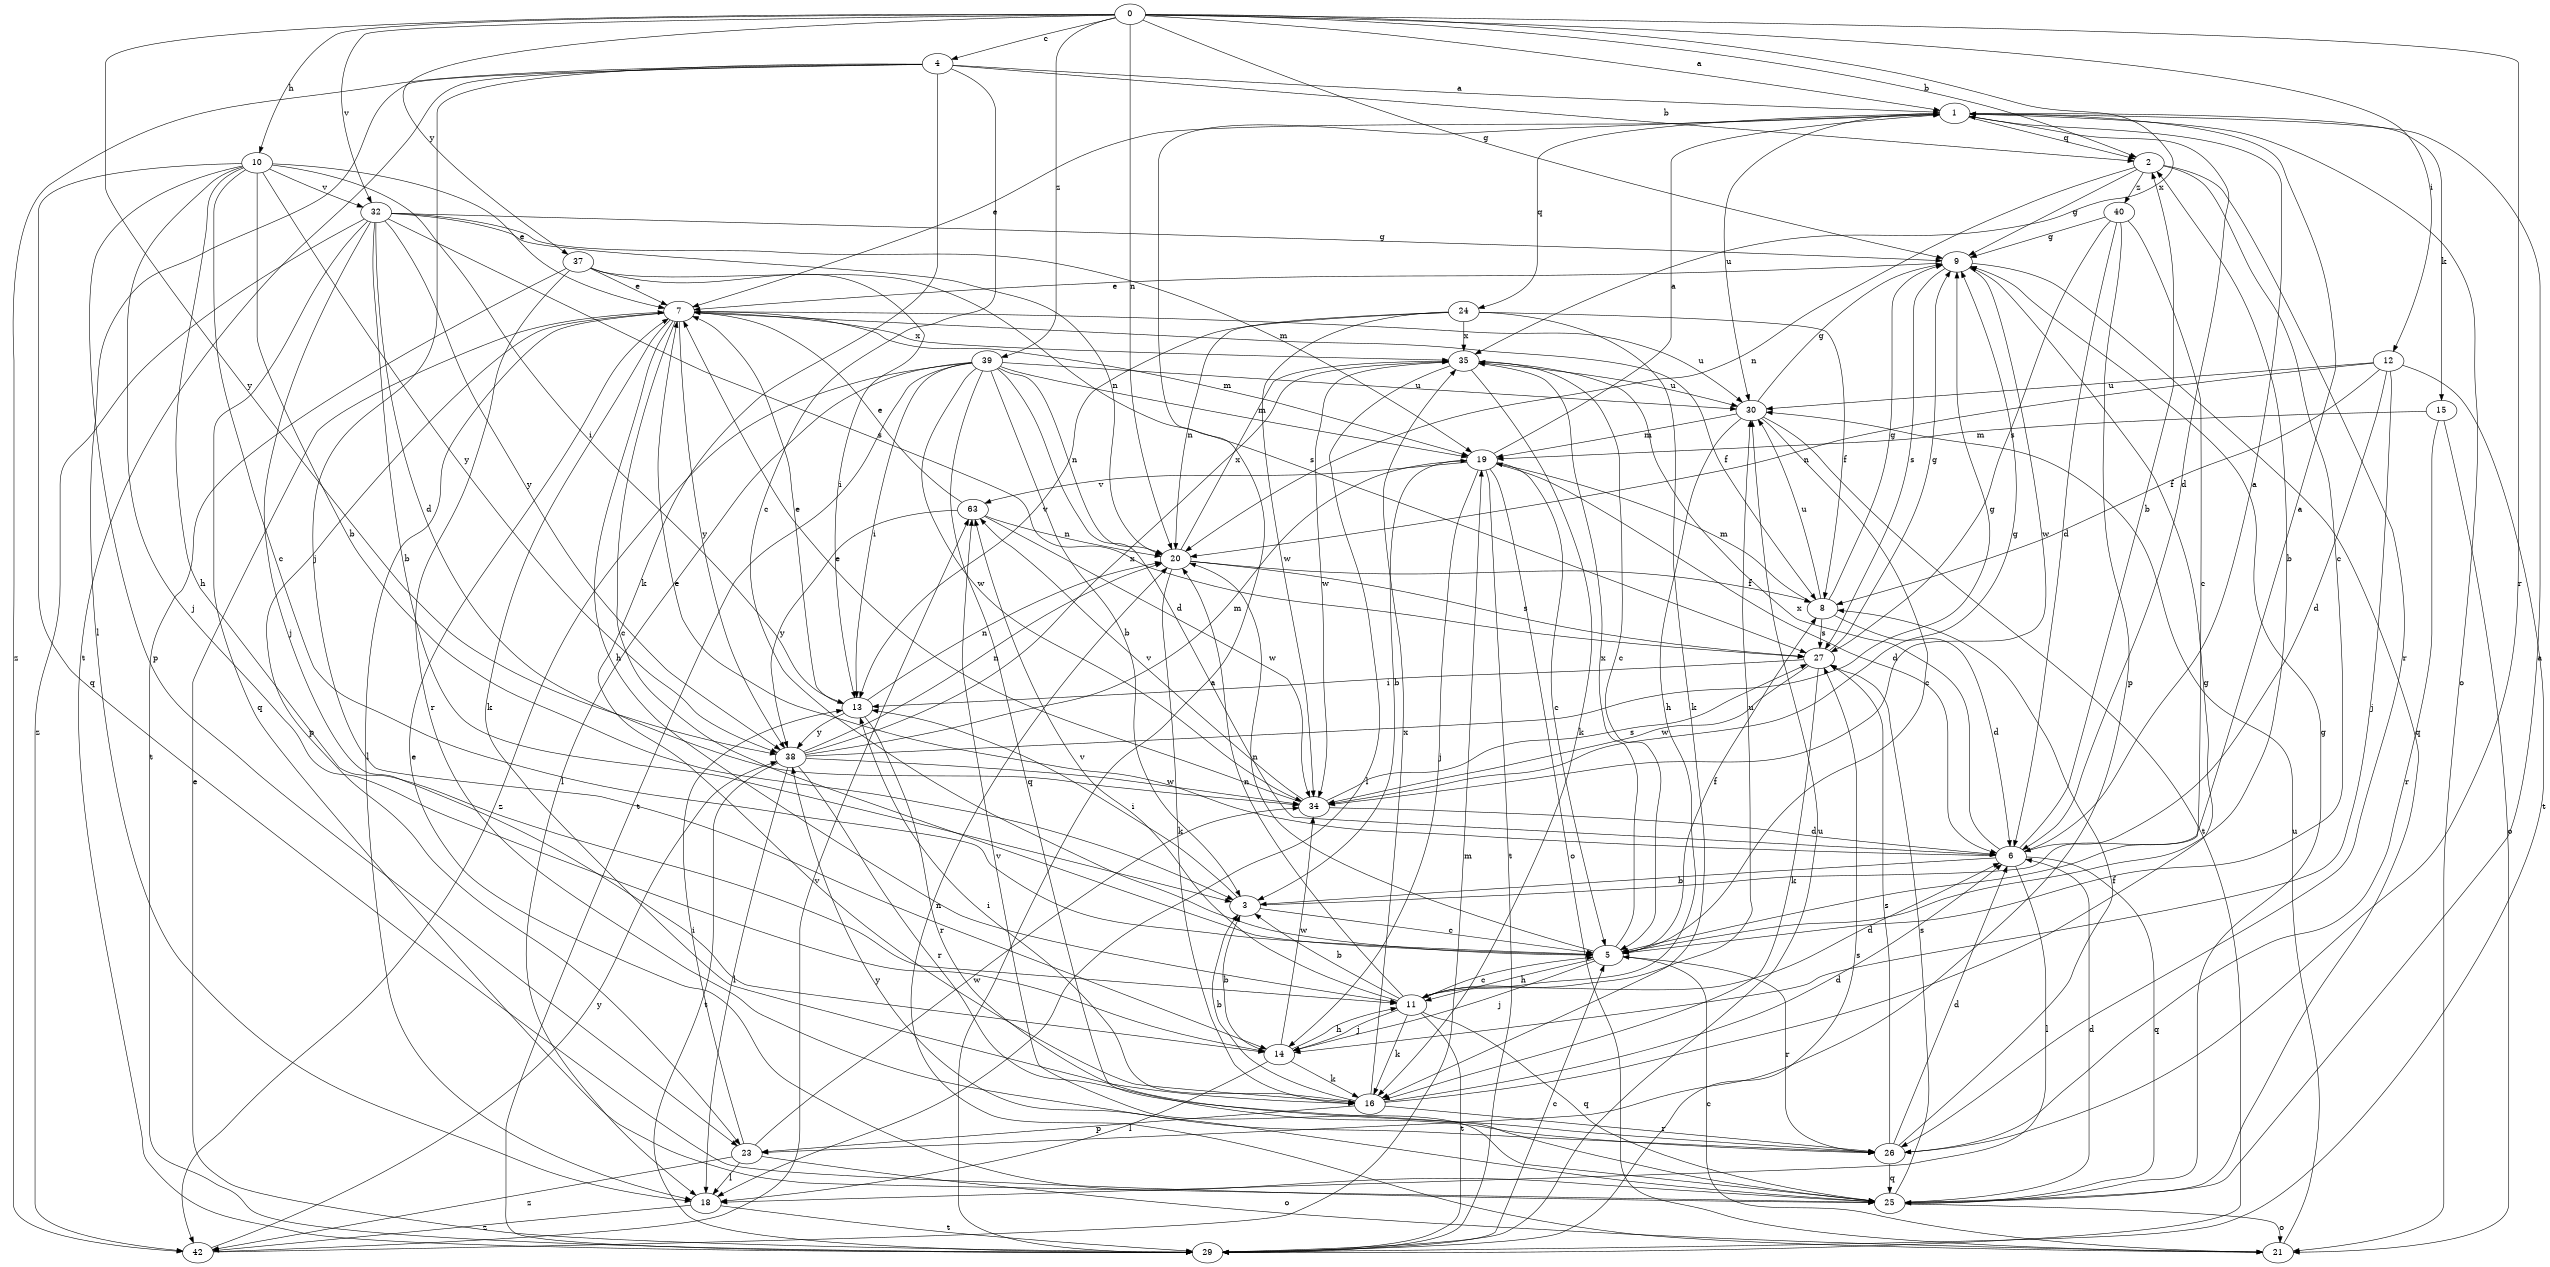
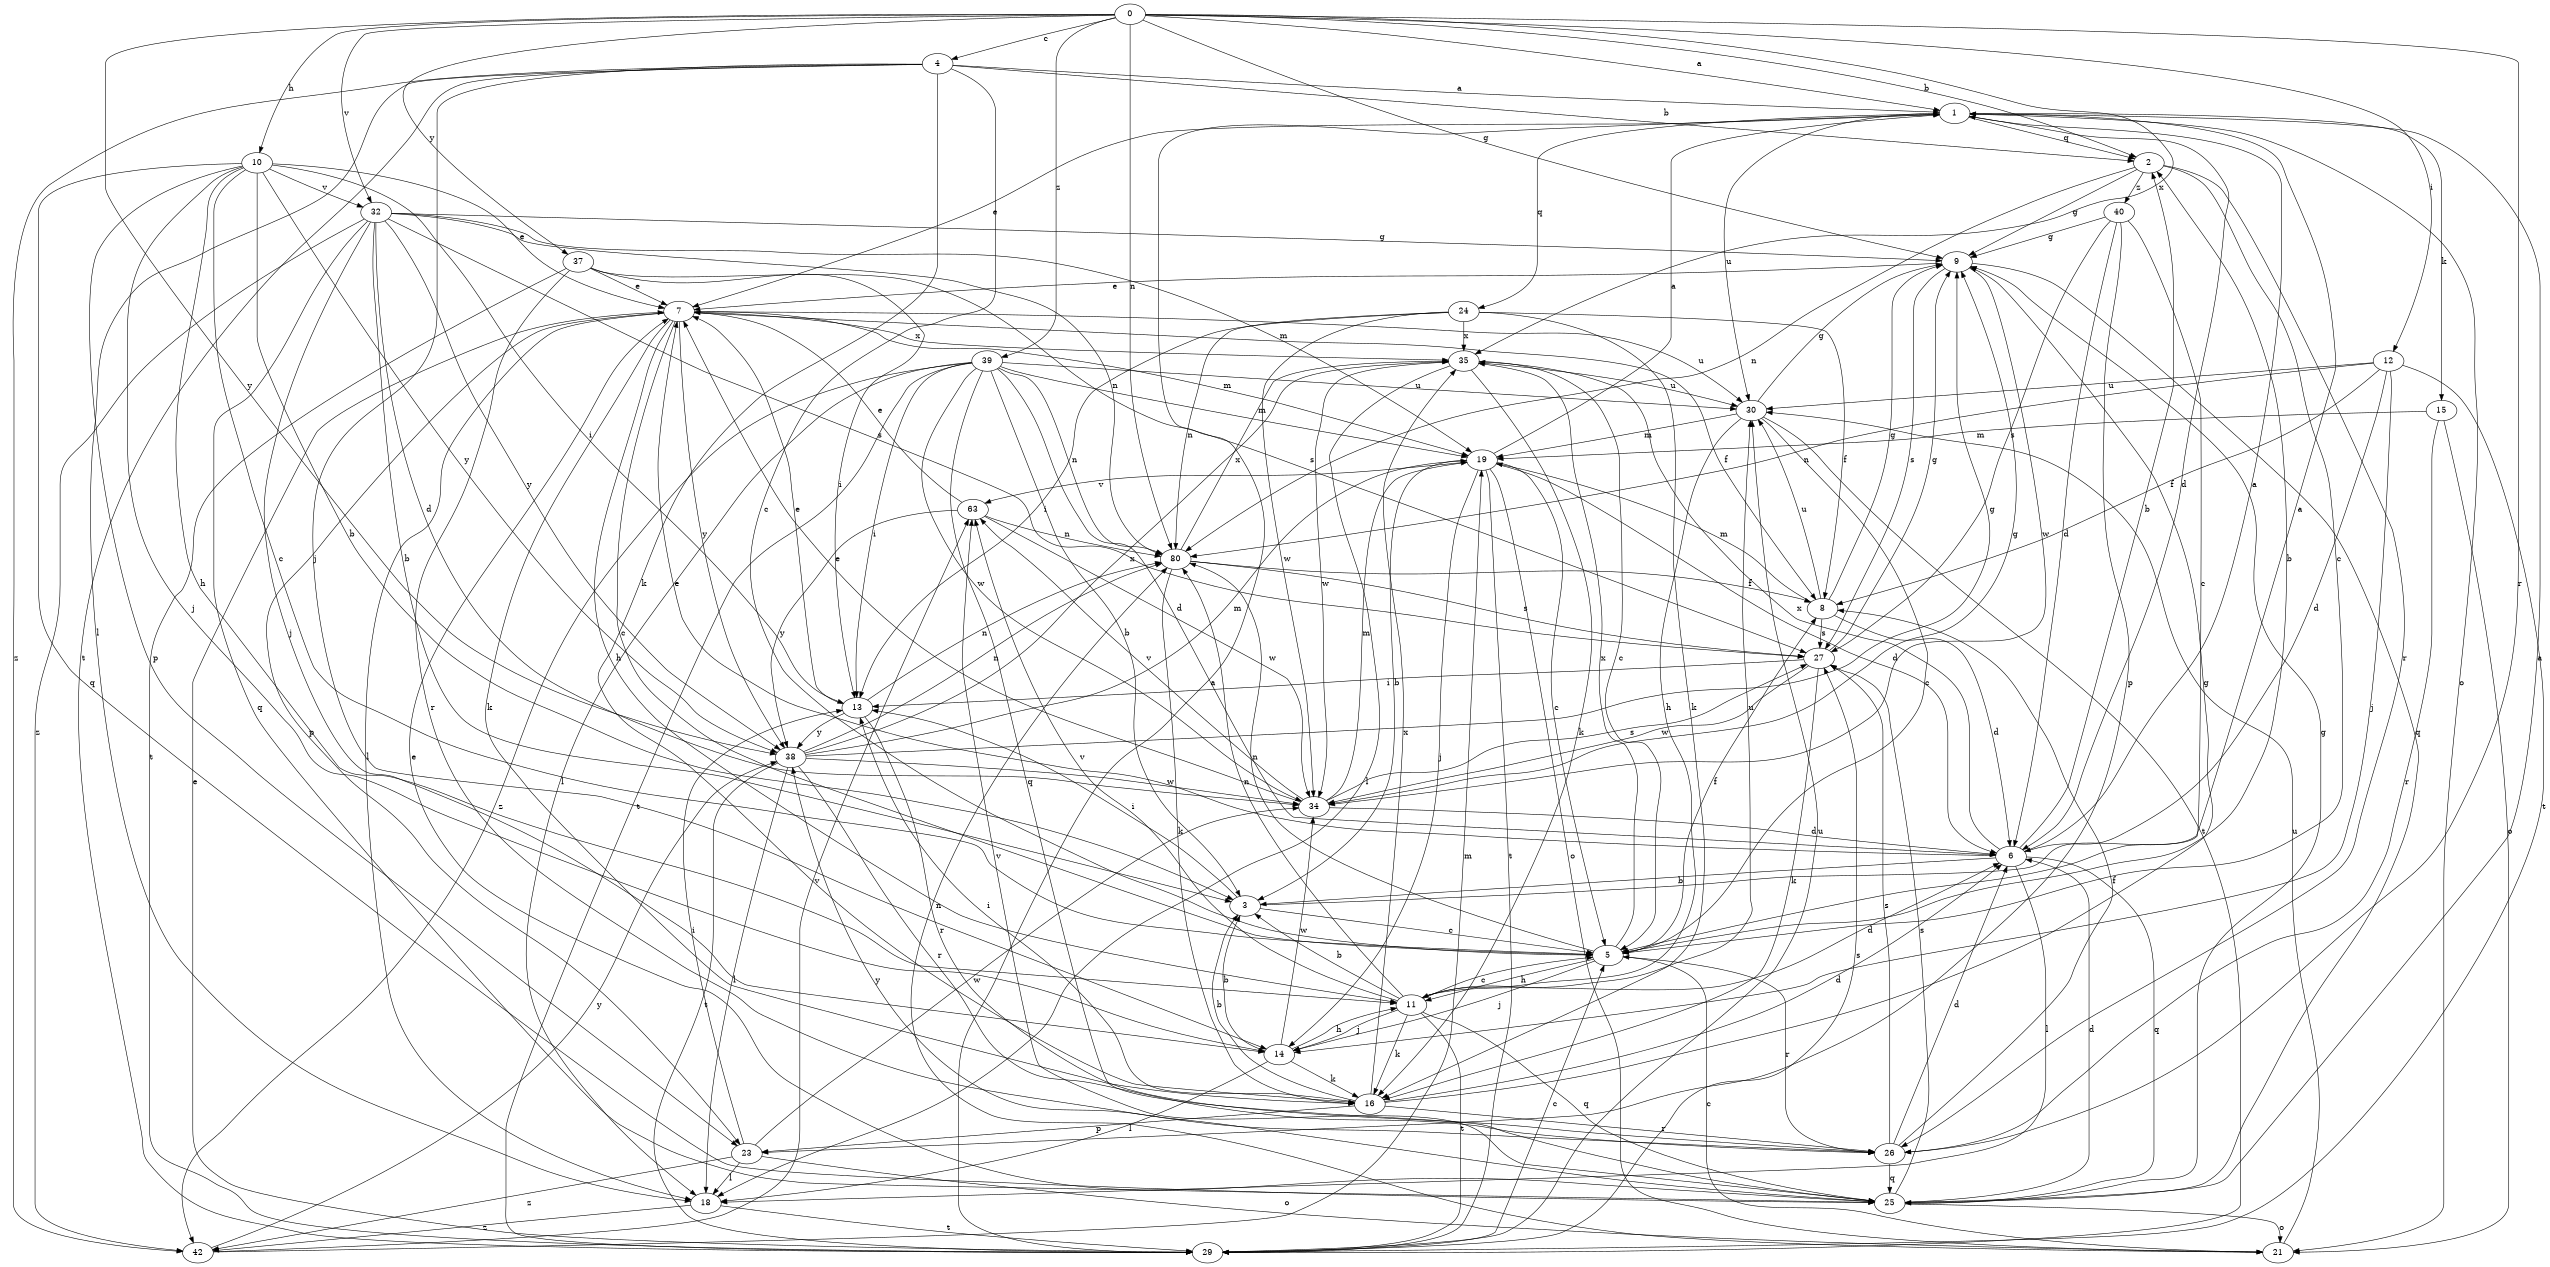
edge "24" -> "13": label "v" -> "i"
node "20": label "20" -> "80"
edge "34" -> "19": added, label "m"
